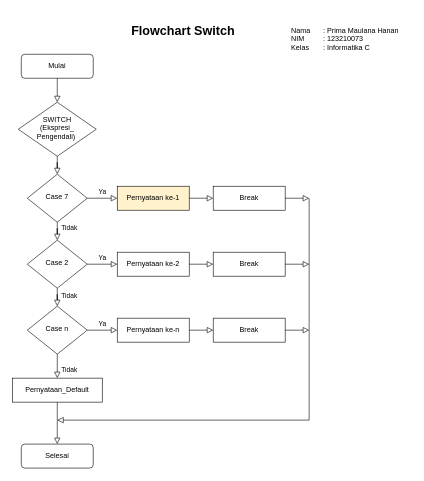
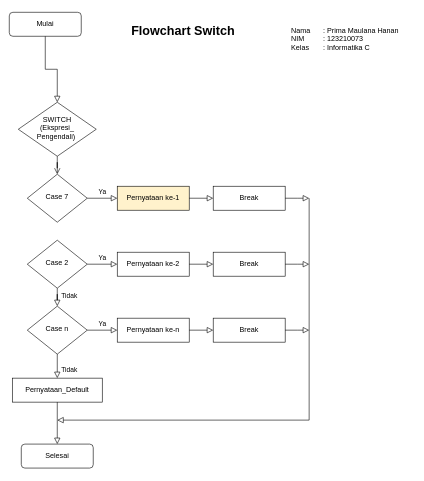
node "Mulai": moved (57, 66) -> (45, 24)
edge "SWITCH (Ekspresi_ Pengendali)" -> "Case 7": arrowhead block -> open
edge "Case 7" -> "Case 2": removed, label "Tidak"
